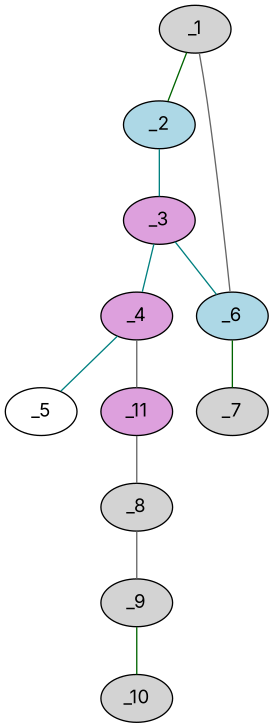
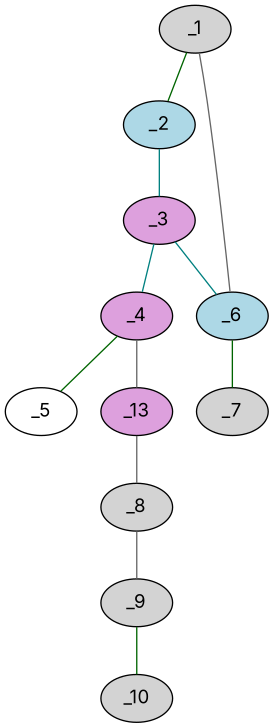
edge "_4" -- "_5": color teal -> darkgreen
node "_11": label "_11" -> "_13"
